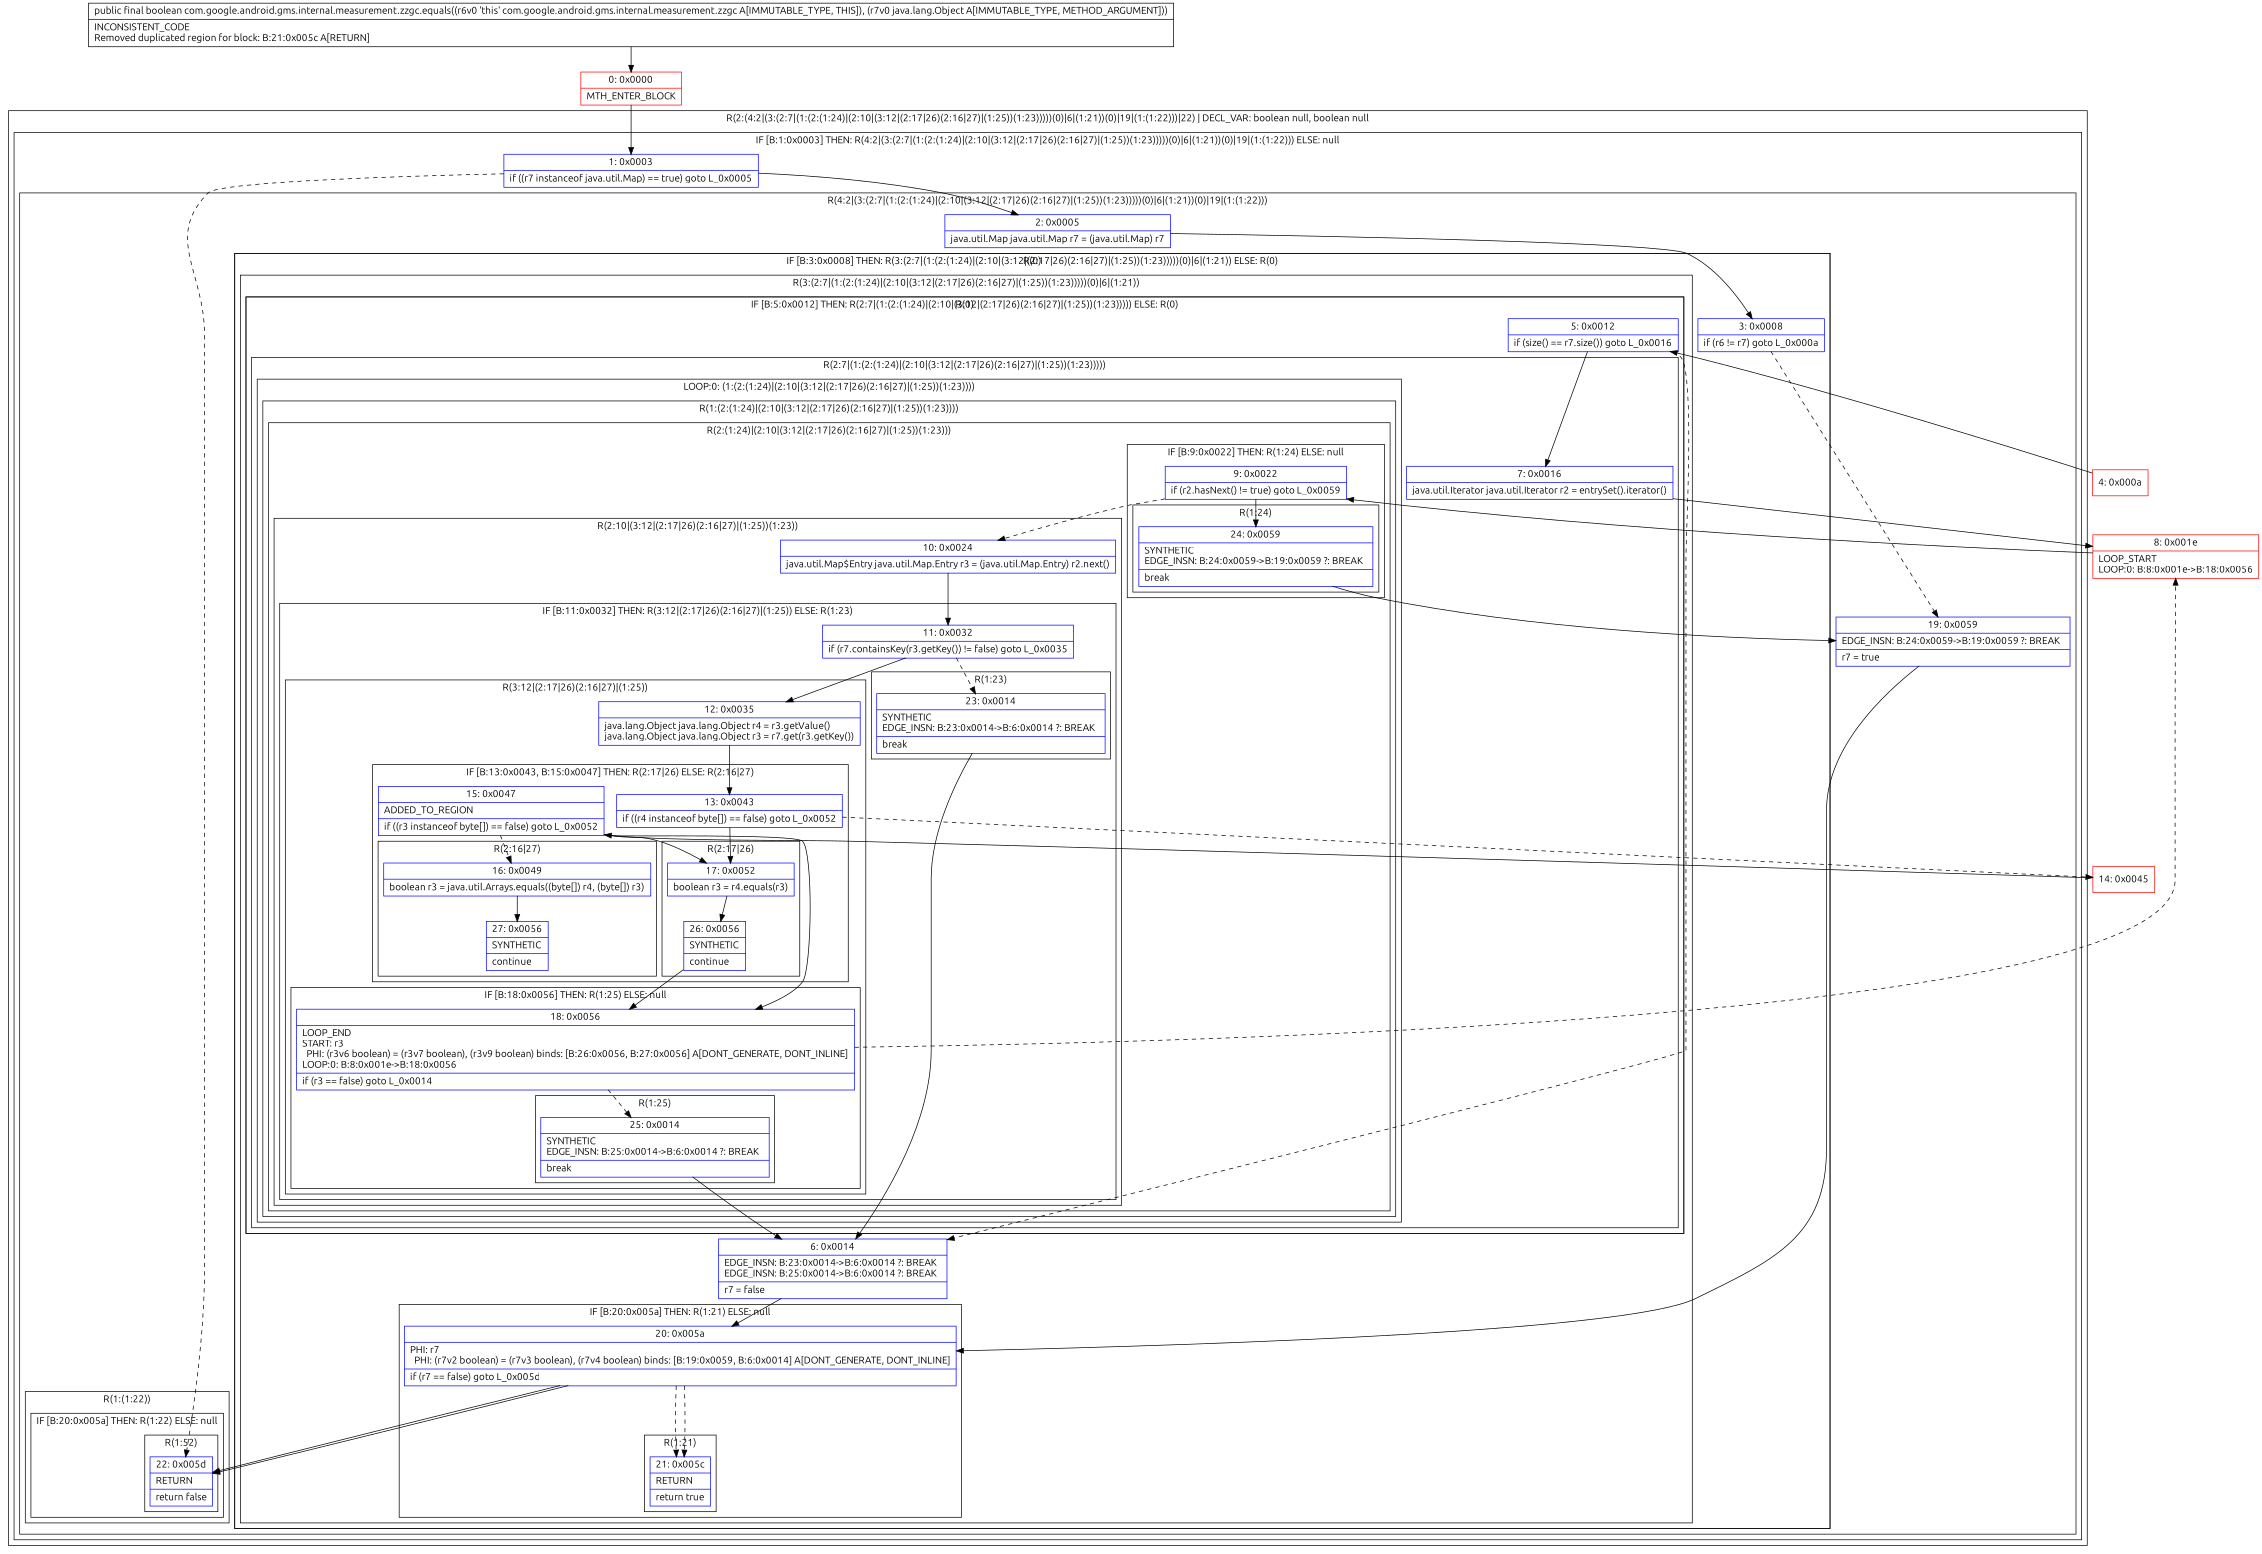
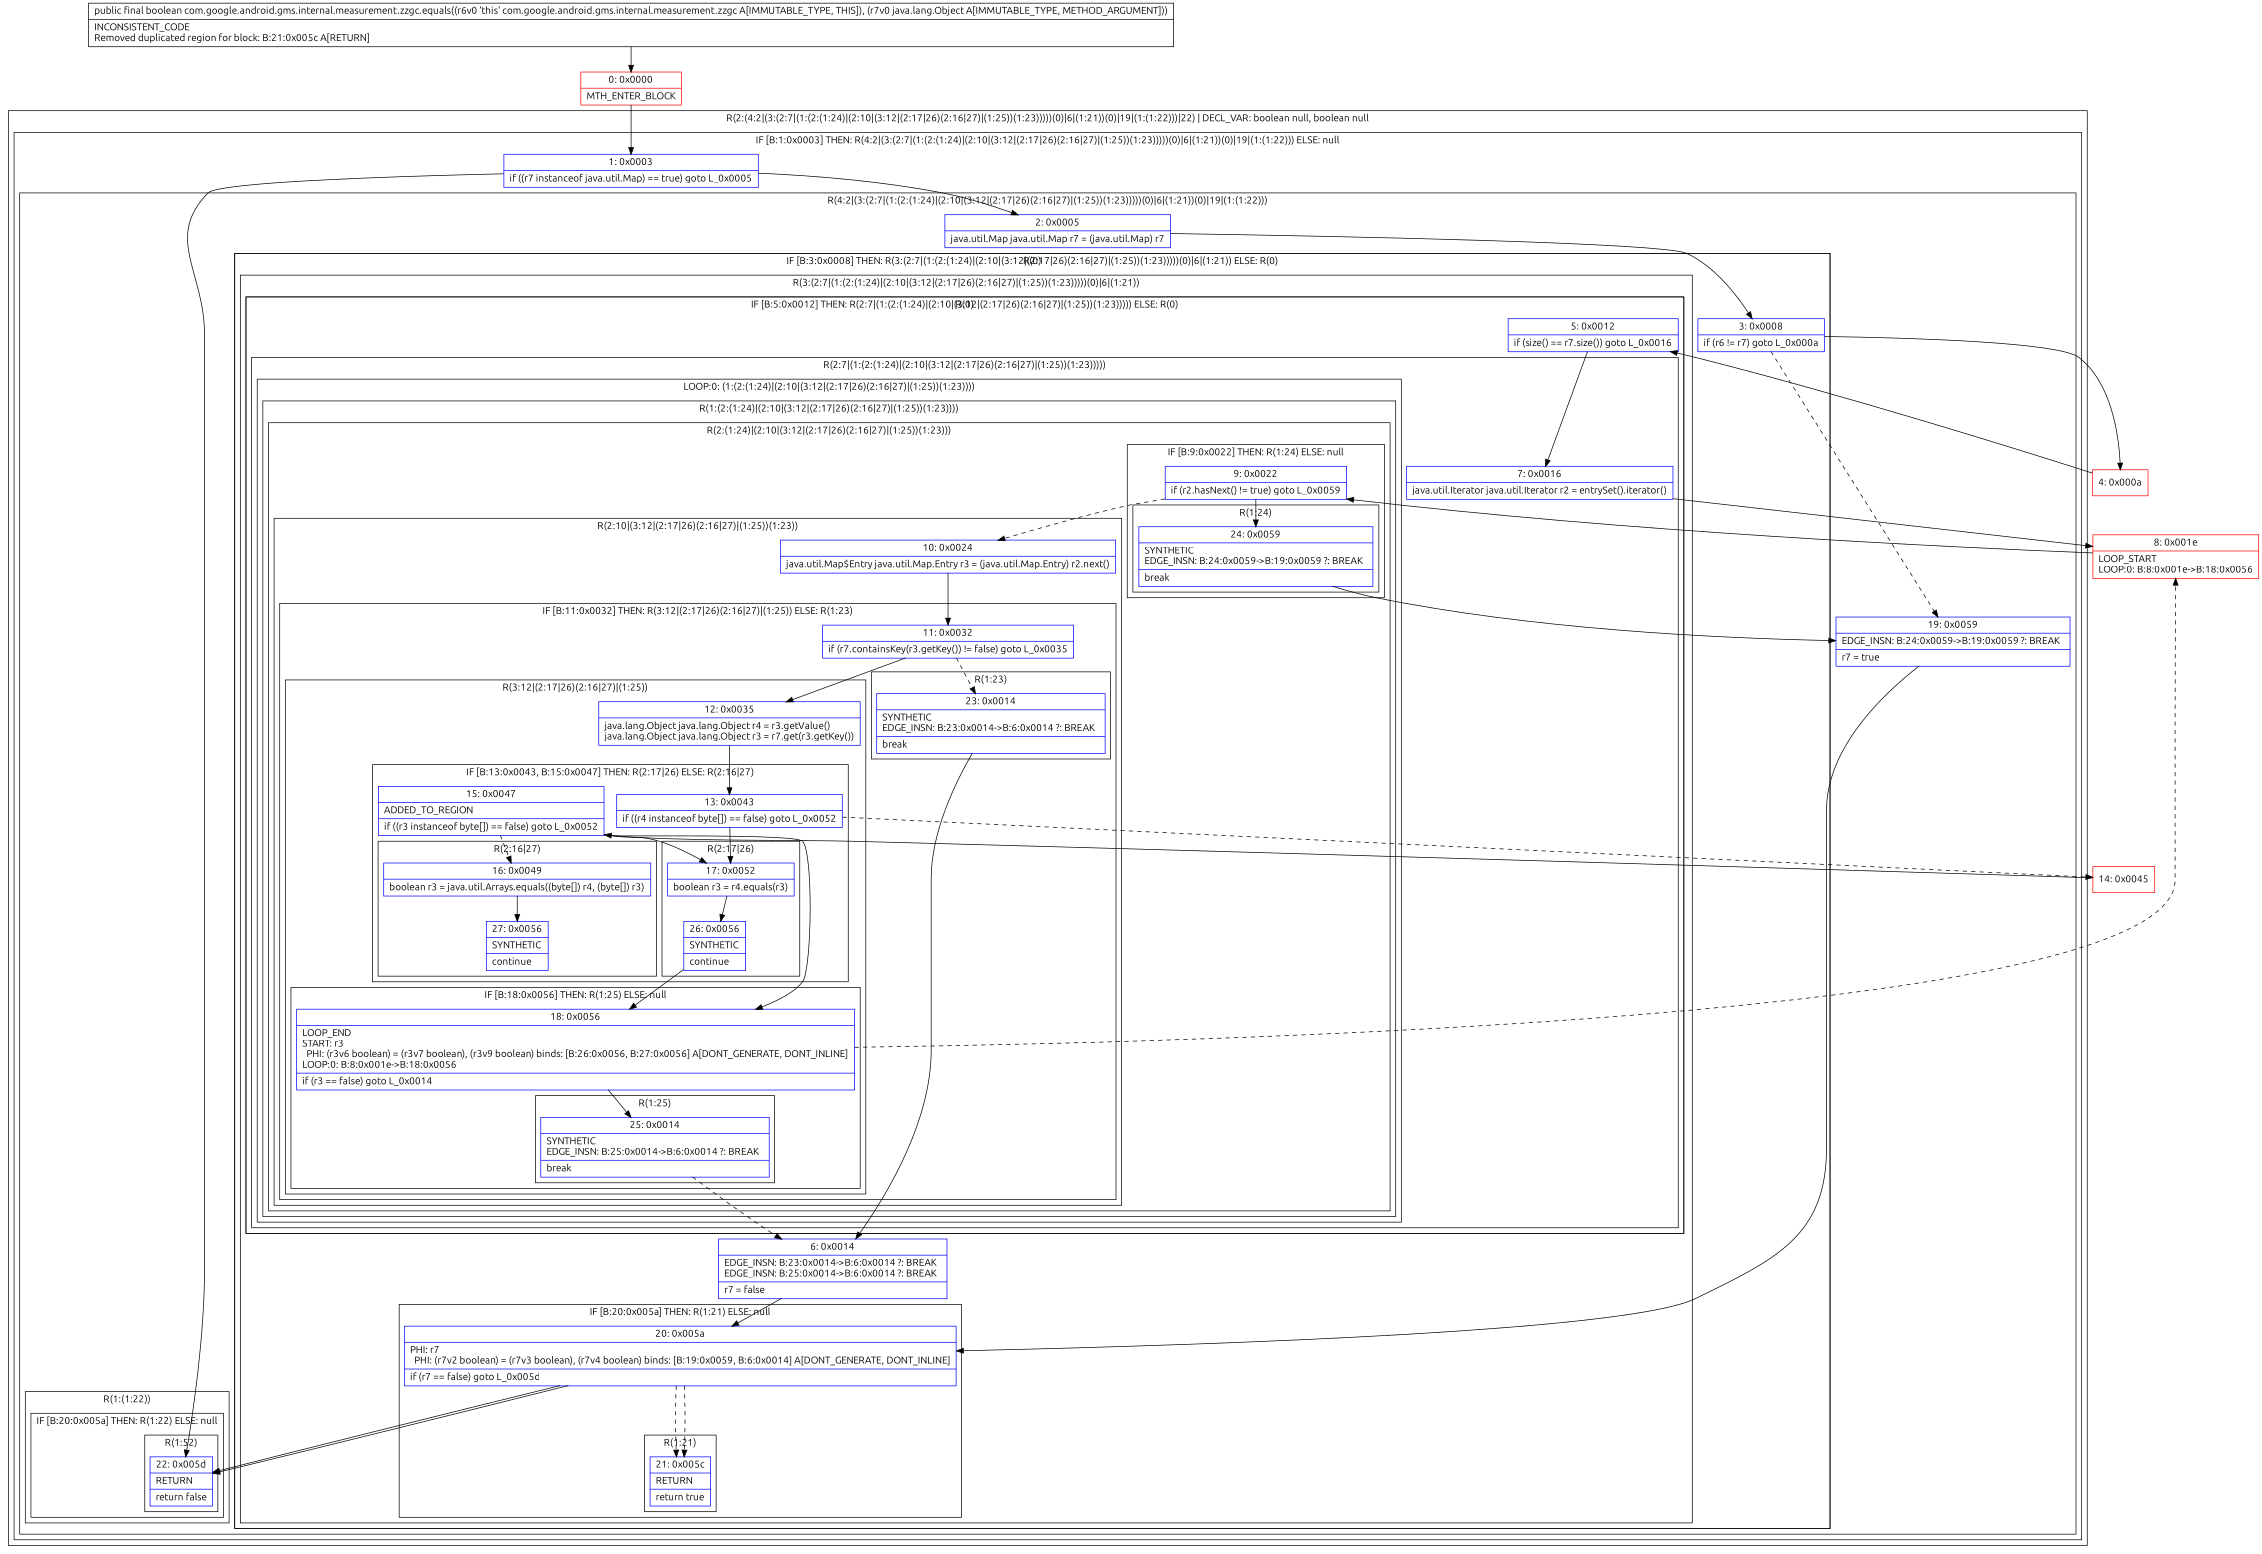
edge "3: 0x0008" -> "4: 0x000a": added
edge "1: 0x0003" -> "22: 0x005d": style dashed -> solid
edge "5: 0x0012" -> "6: 0x0014": removed
edge "18: 0x0056" -> "25: 0x0014": style dashed -> solid
edge "25: 0x0014" -> "6: 0x0014": style solid -> dashed
